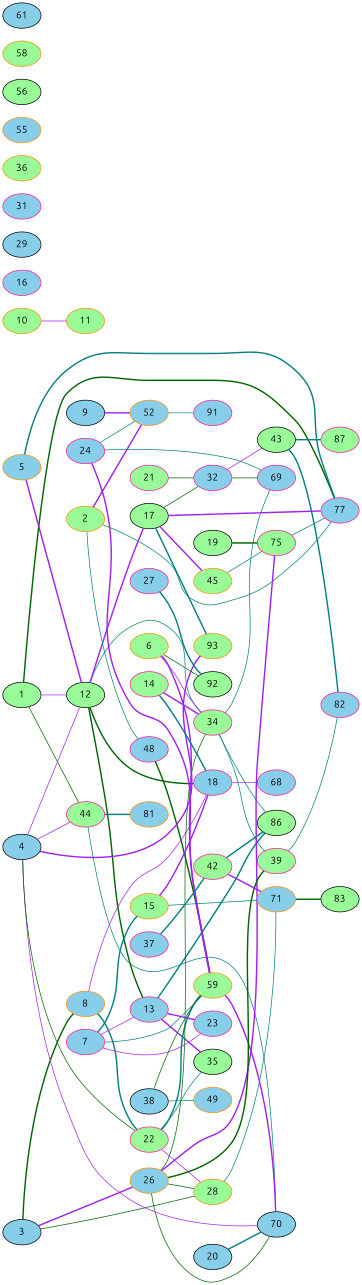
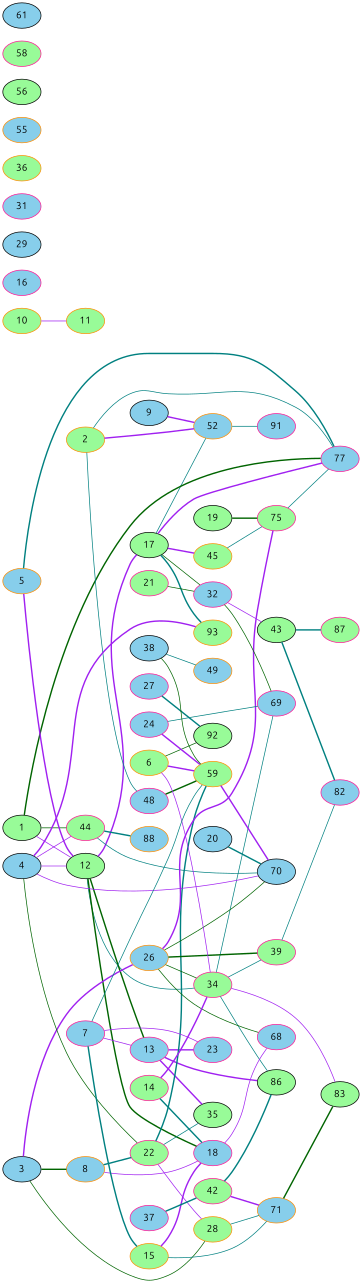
node "58": color darkorange -> deeppink
edge "52" -- "24": now "52" -- "17"
node "81": label "81" -> "88"
edge "86" -- "13": color teal -> purple
edge "34" -- "83": added
edge "26" -- "28": now "26" -- "68"
